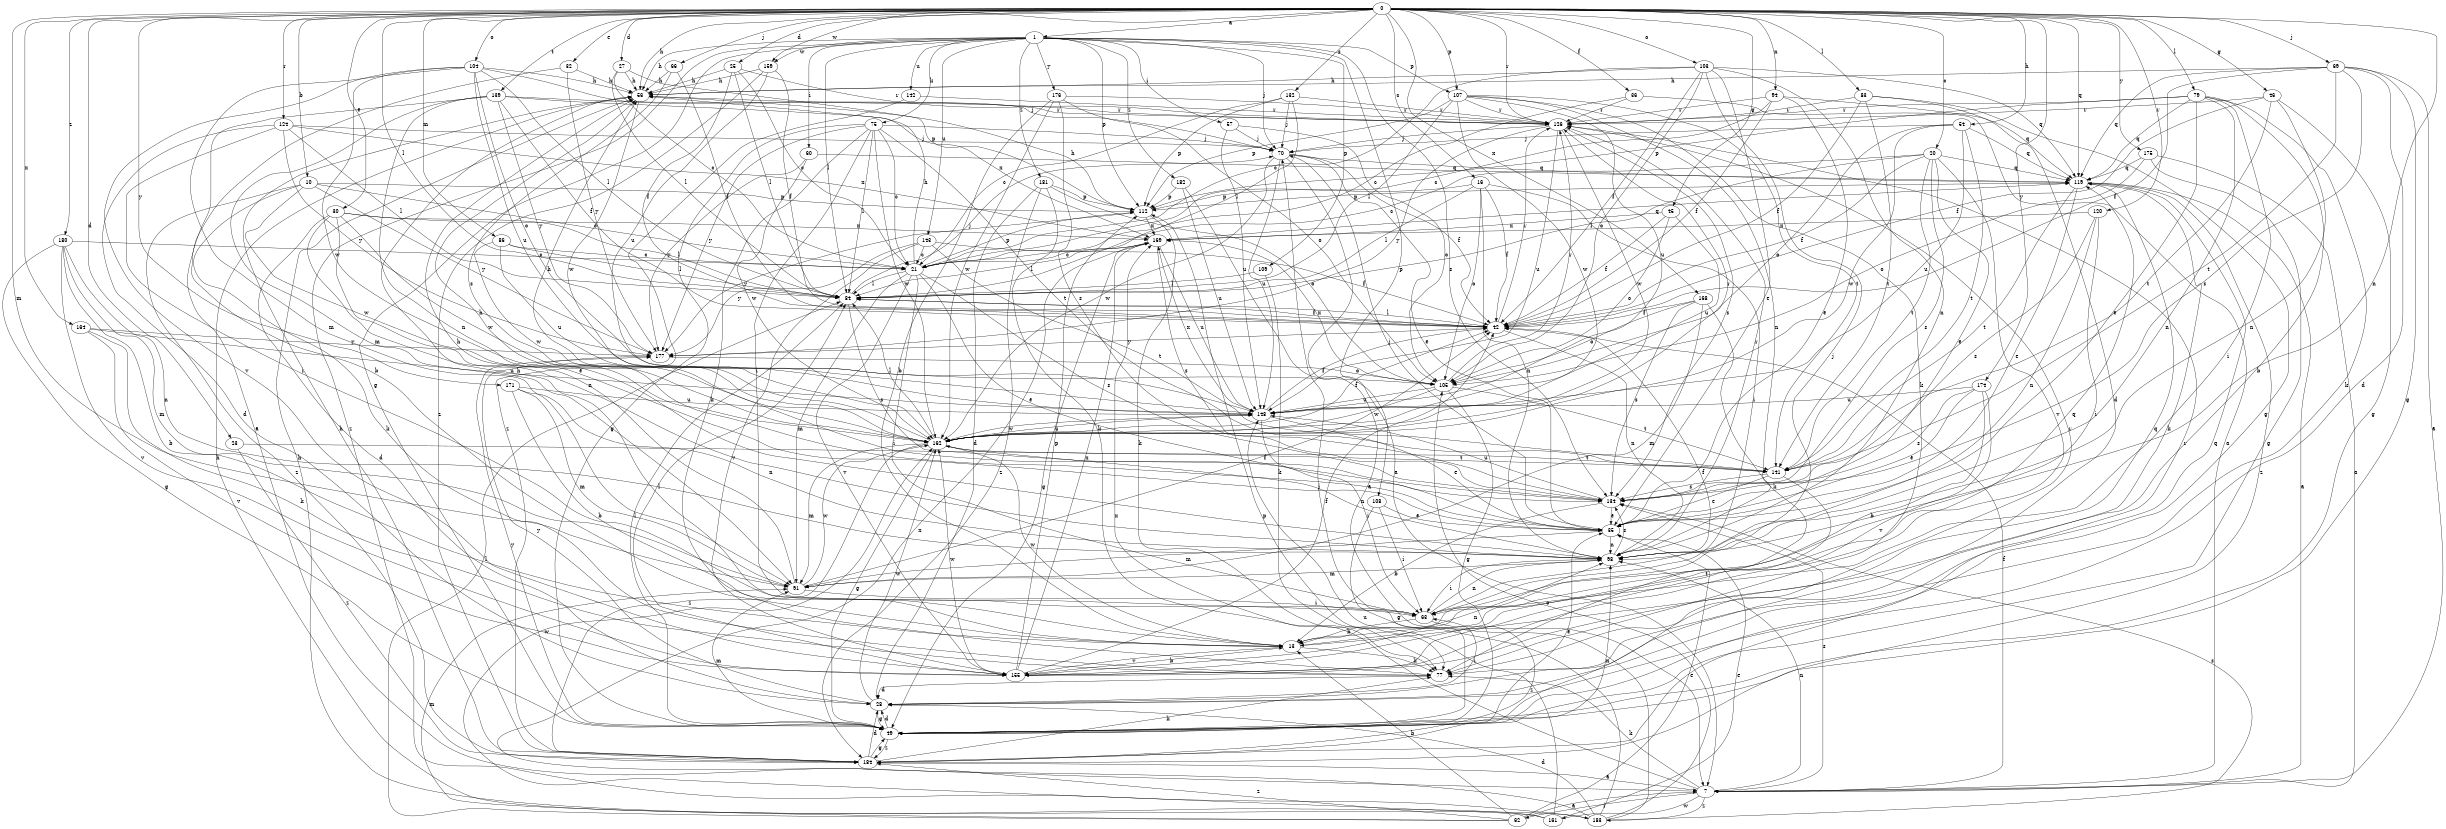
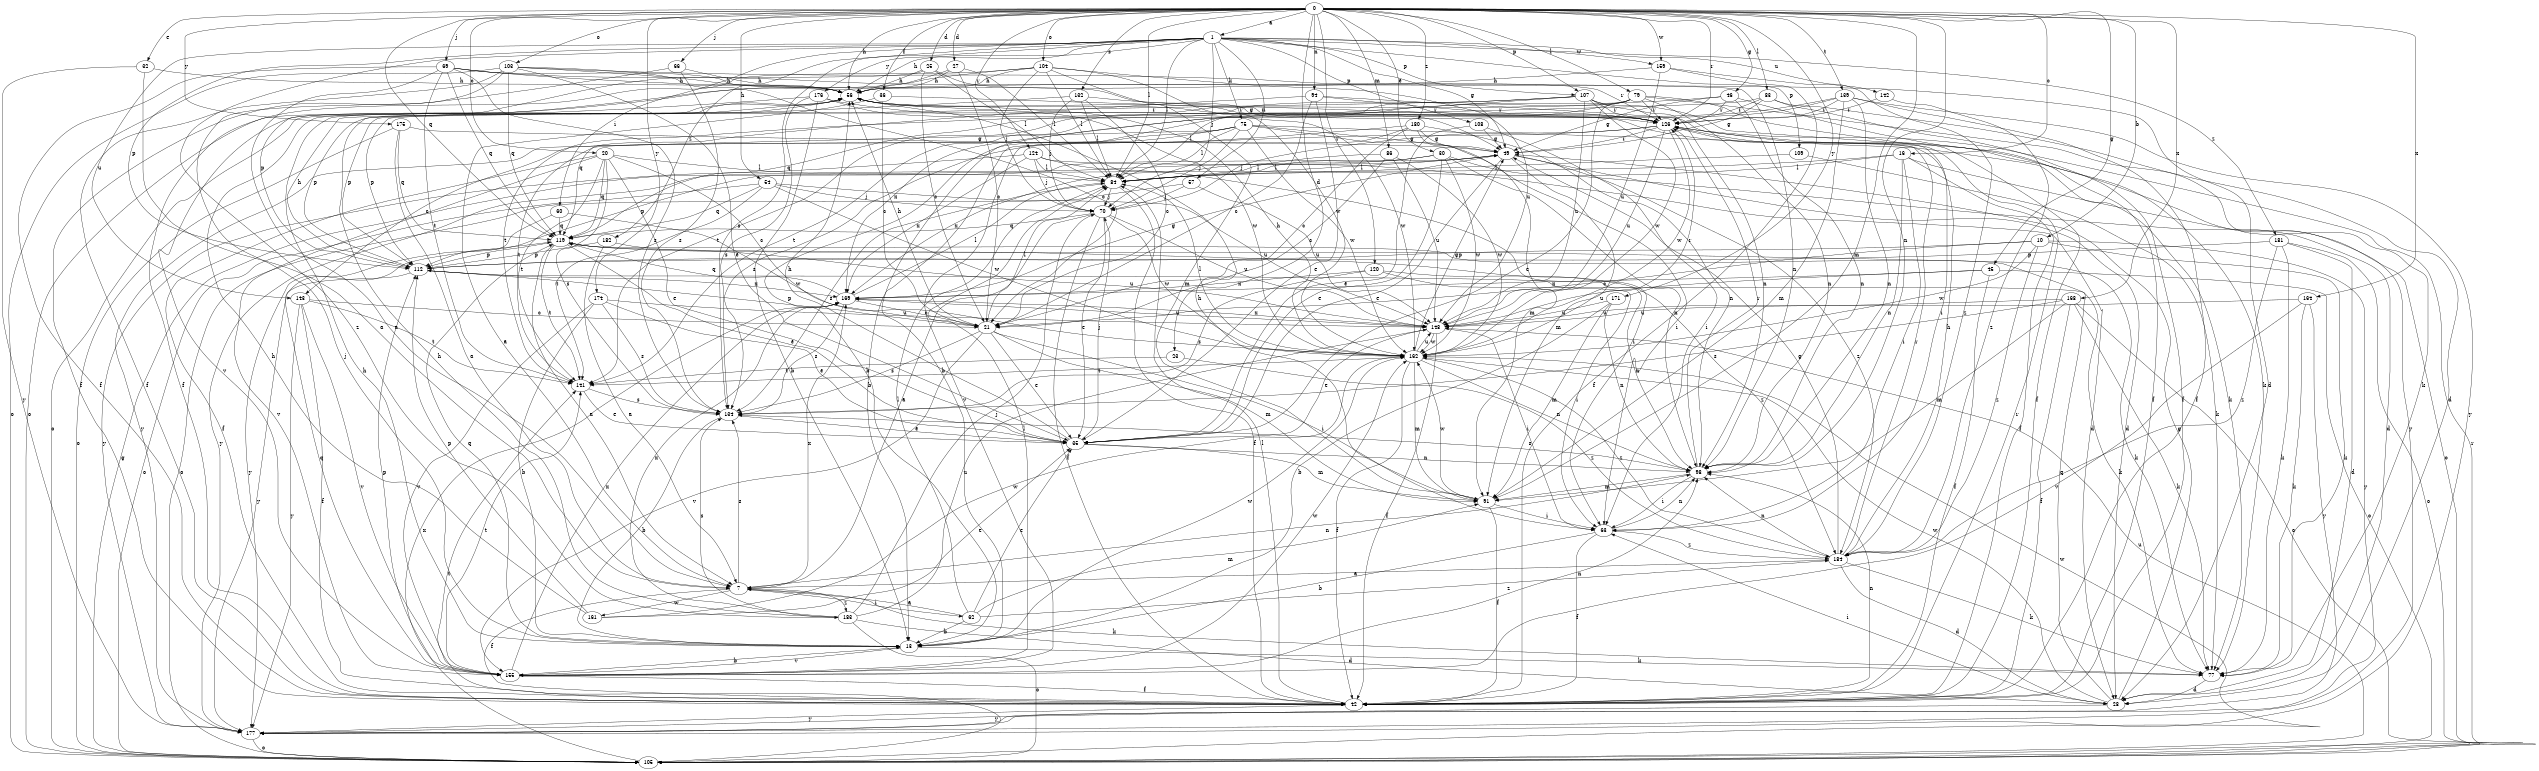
edge "75" -> "21": now "75" -> "143"
edge "134" -> "148": now "168" -> "148"
edge "49" -> "126": reversed
edge "141" -> "155": reversed
